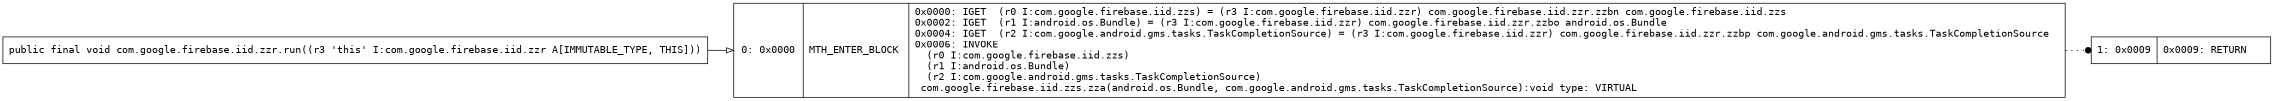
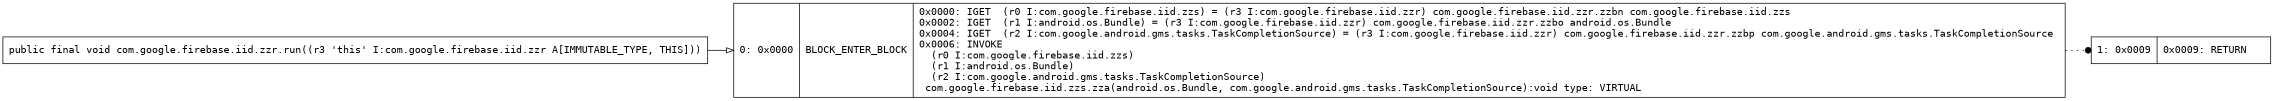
node "0: 0x0000": text "MTH_ENTER_BLOCK" -> "BLOCK_ENTER_BLOCK"
